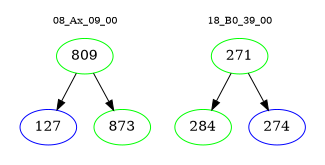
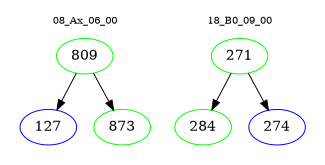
cluster "08_Ax_09_00": label "08_Ax_09_00" -> "08_Ax_06_00"
cluster "18_B0_39_00": label "18_B0_39_00" -> "18_B0_09_00"
